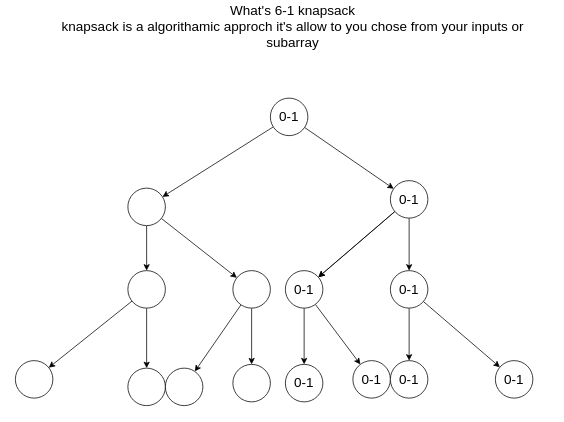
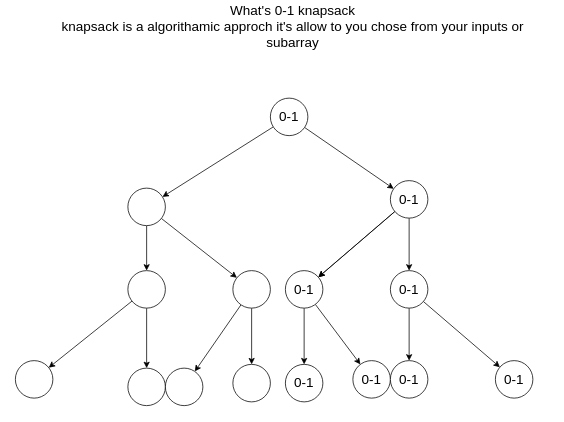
node "What's 6-1 knapsack knapsack is a algorithamic approch it's allow to you chose from your inputs or subarray": label "What's 6-1 knapsack knapsack is a algorithamic approch it's allow to you chose from your inputs or subarray" -> "What's 0-1 knapsack knapsack is a algorithamic approch it's allow to you chose from your inputs or subarray"
